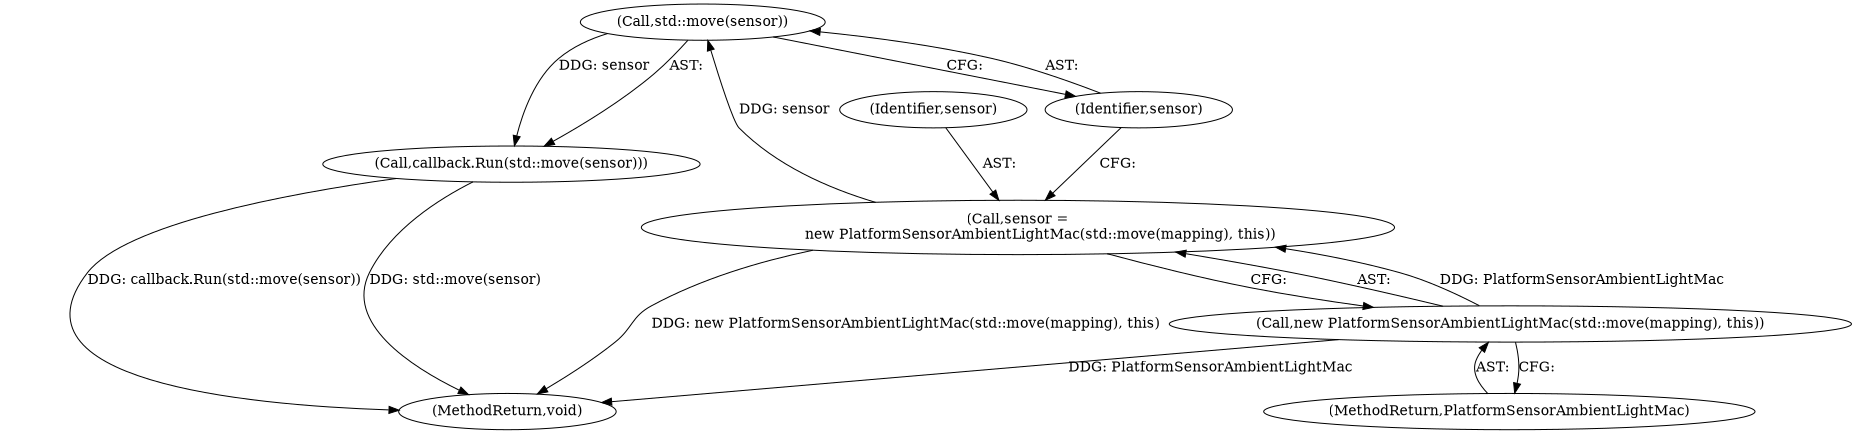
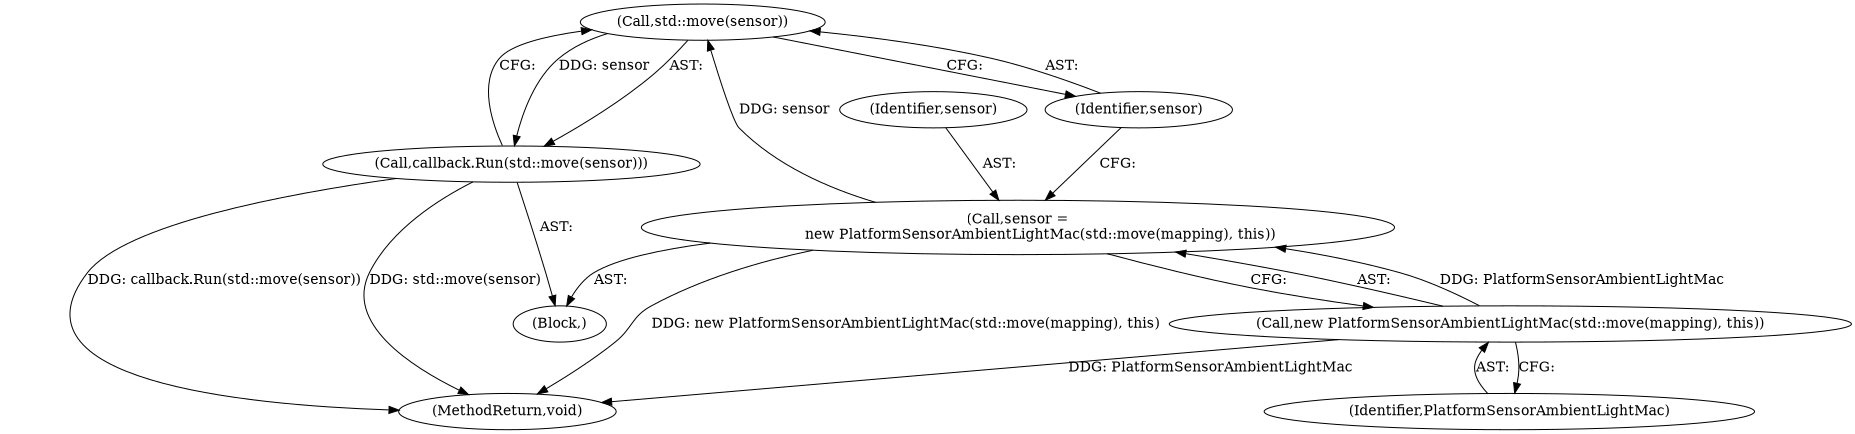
edge "(Call,callback.Run(std::move(sensor)))" -> "(Call,std::move(sensor))": added, label "CFG:"
node "(Block,)": added
node "(MethodReturn,PlatformSensorAmbientLightMac)": label "(MethodReturn,PlatformSensorAmbientLightMac)" -> "(Identifier,PlatformSensorAmbientLightMac)"
